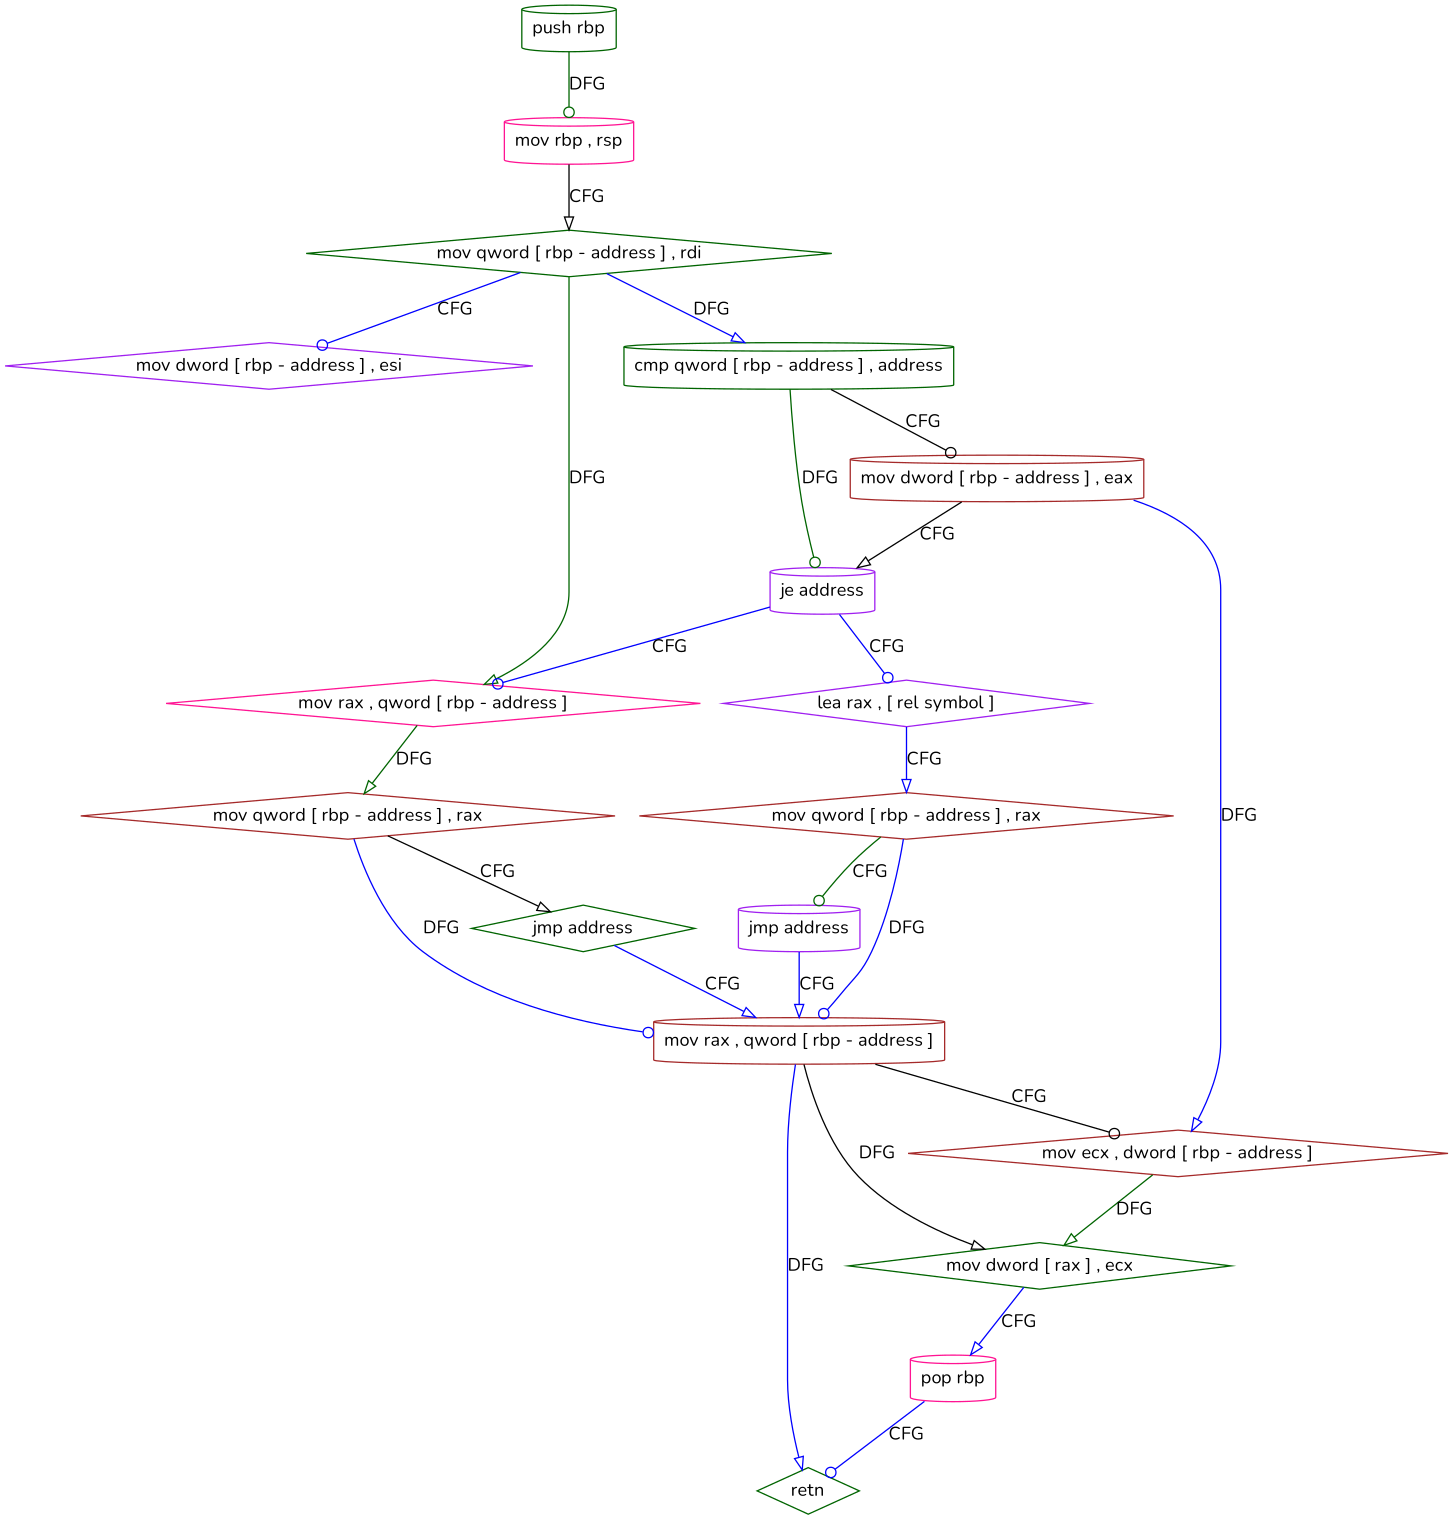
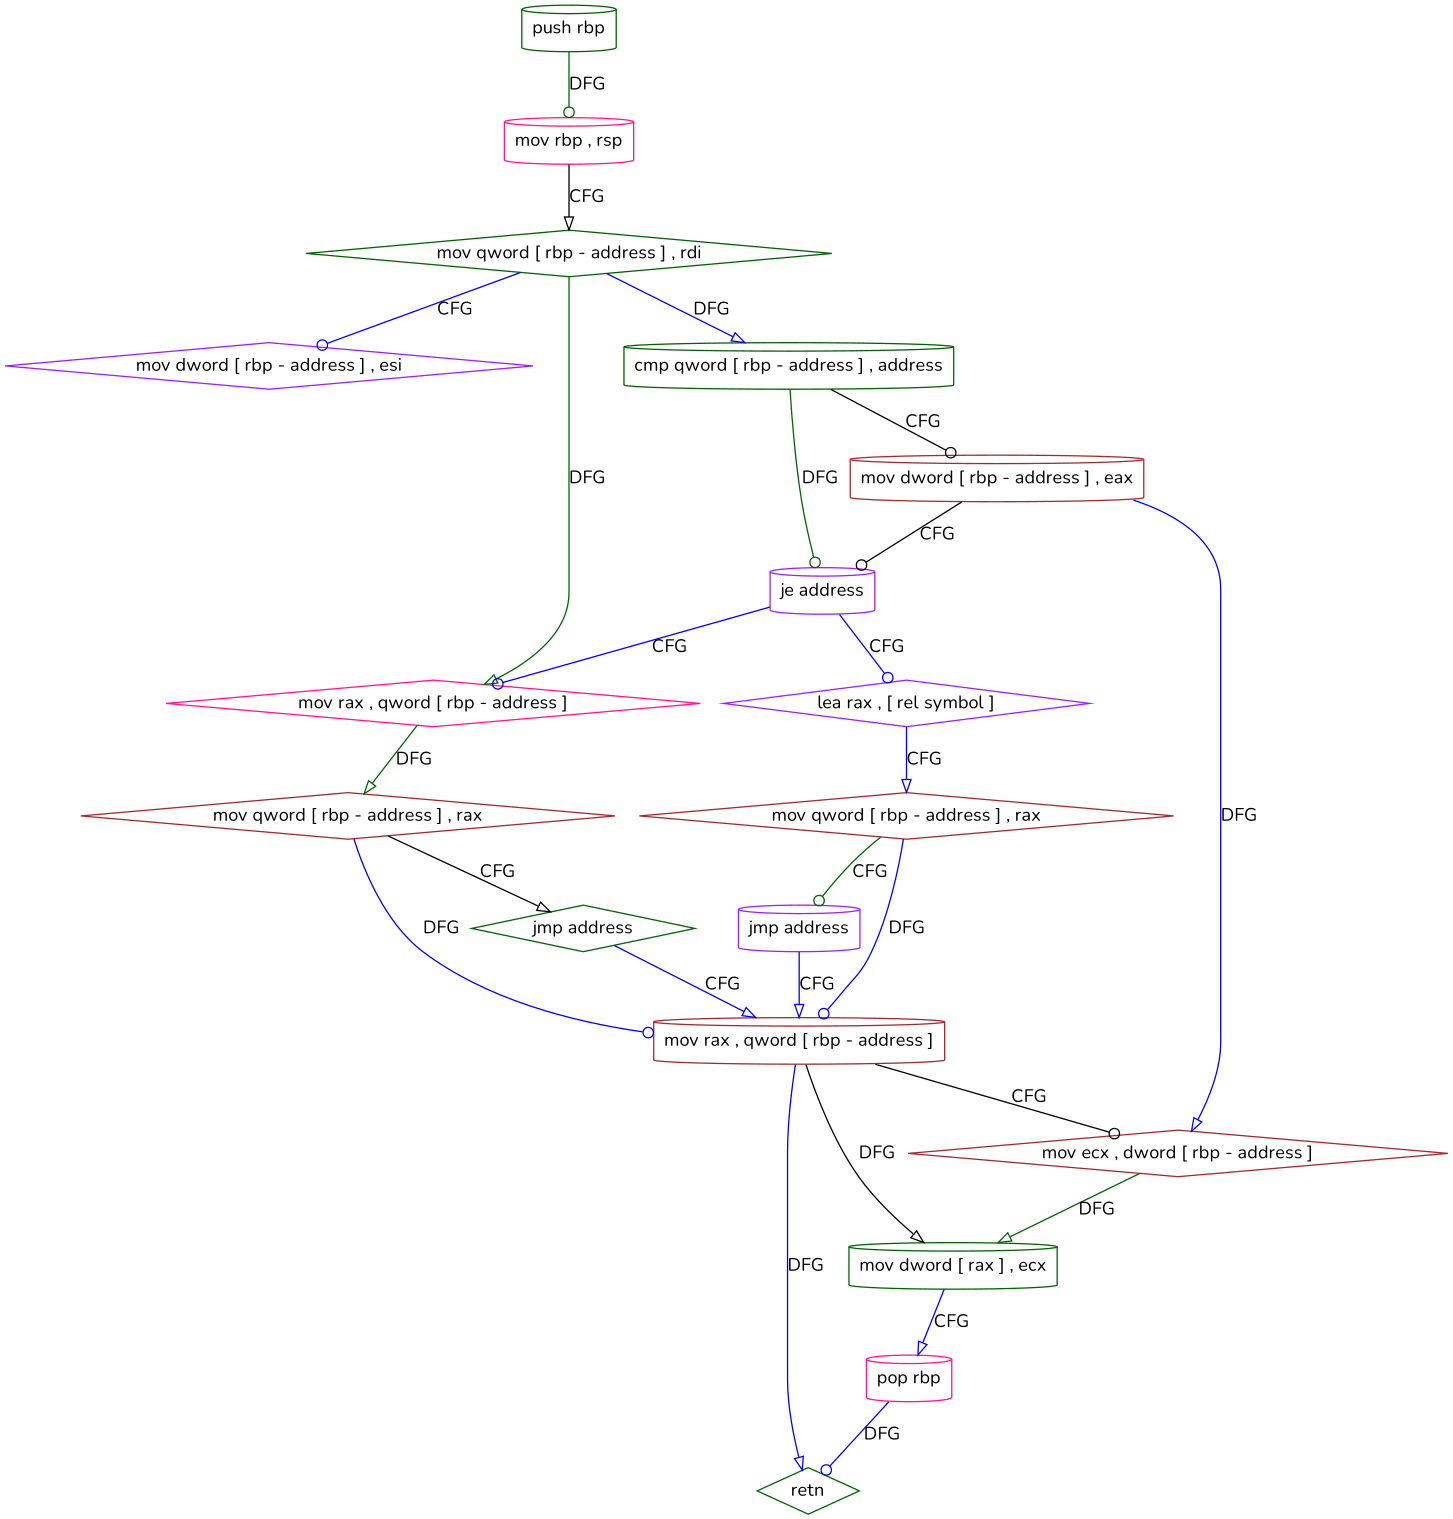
edge "mov dword [ rbp - address ] , eax" -> "je address": arrowhead onormal -> odot
node "mov dword [ rax ] , ecx": shape diamond -> cylinder
edge "pop rbp" -> "retn": label "CFG" -> "DFG"
